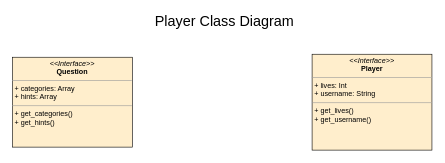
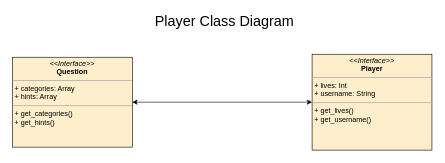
edge "<<Interface>> Question + categories: Array + hints: Array + get_categories() + get_hints()" -- "<<Interface>> Player + lives: Int + username: String + get_lives() + get_username()": added
